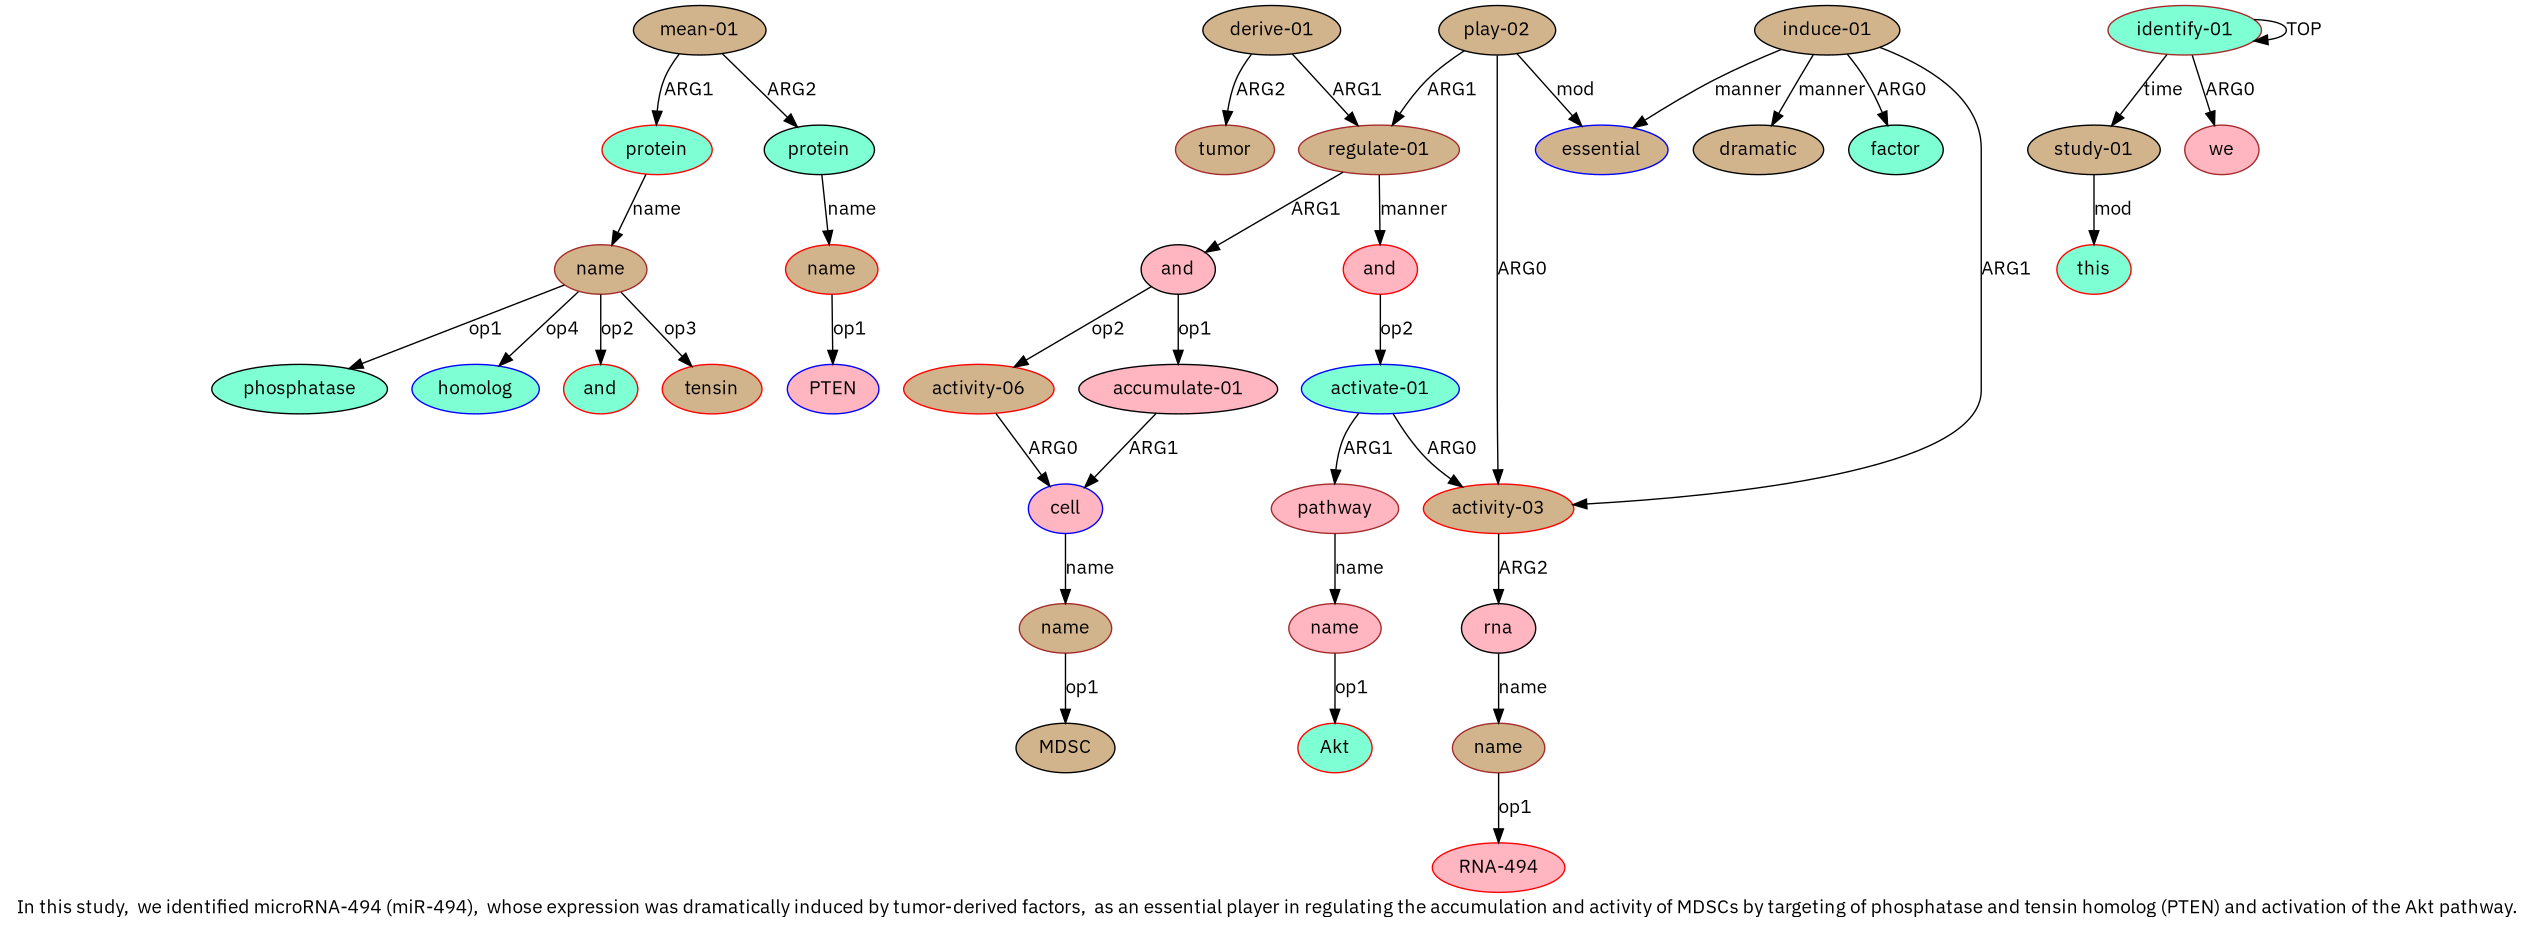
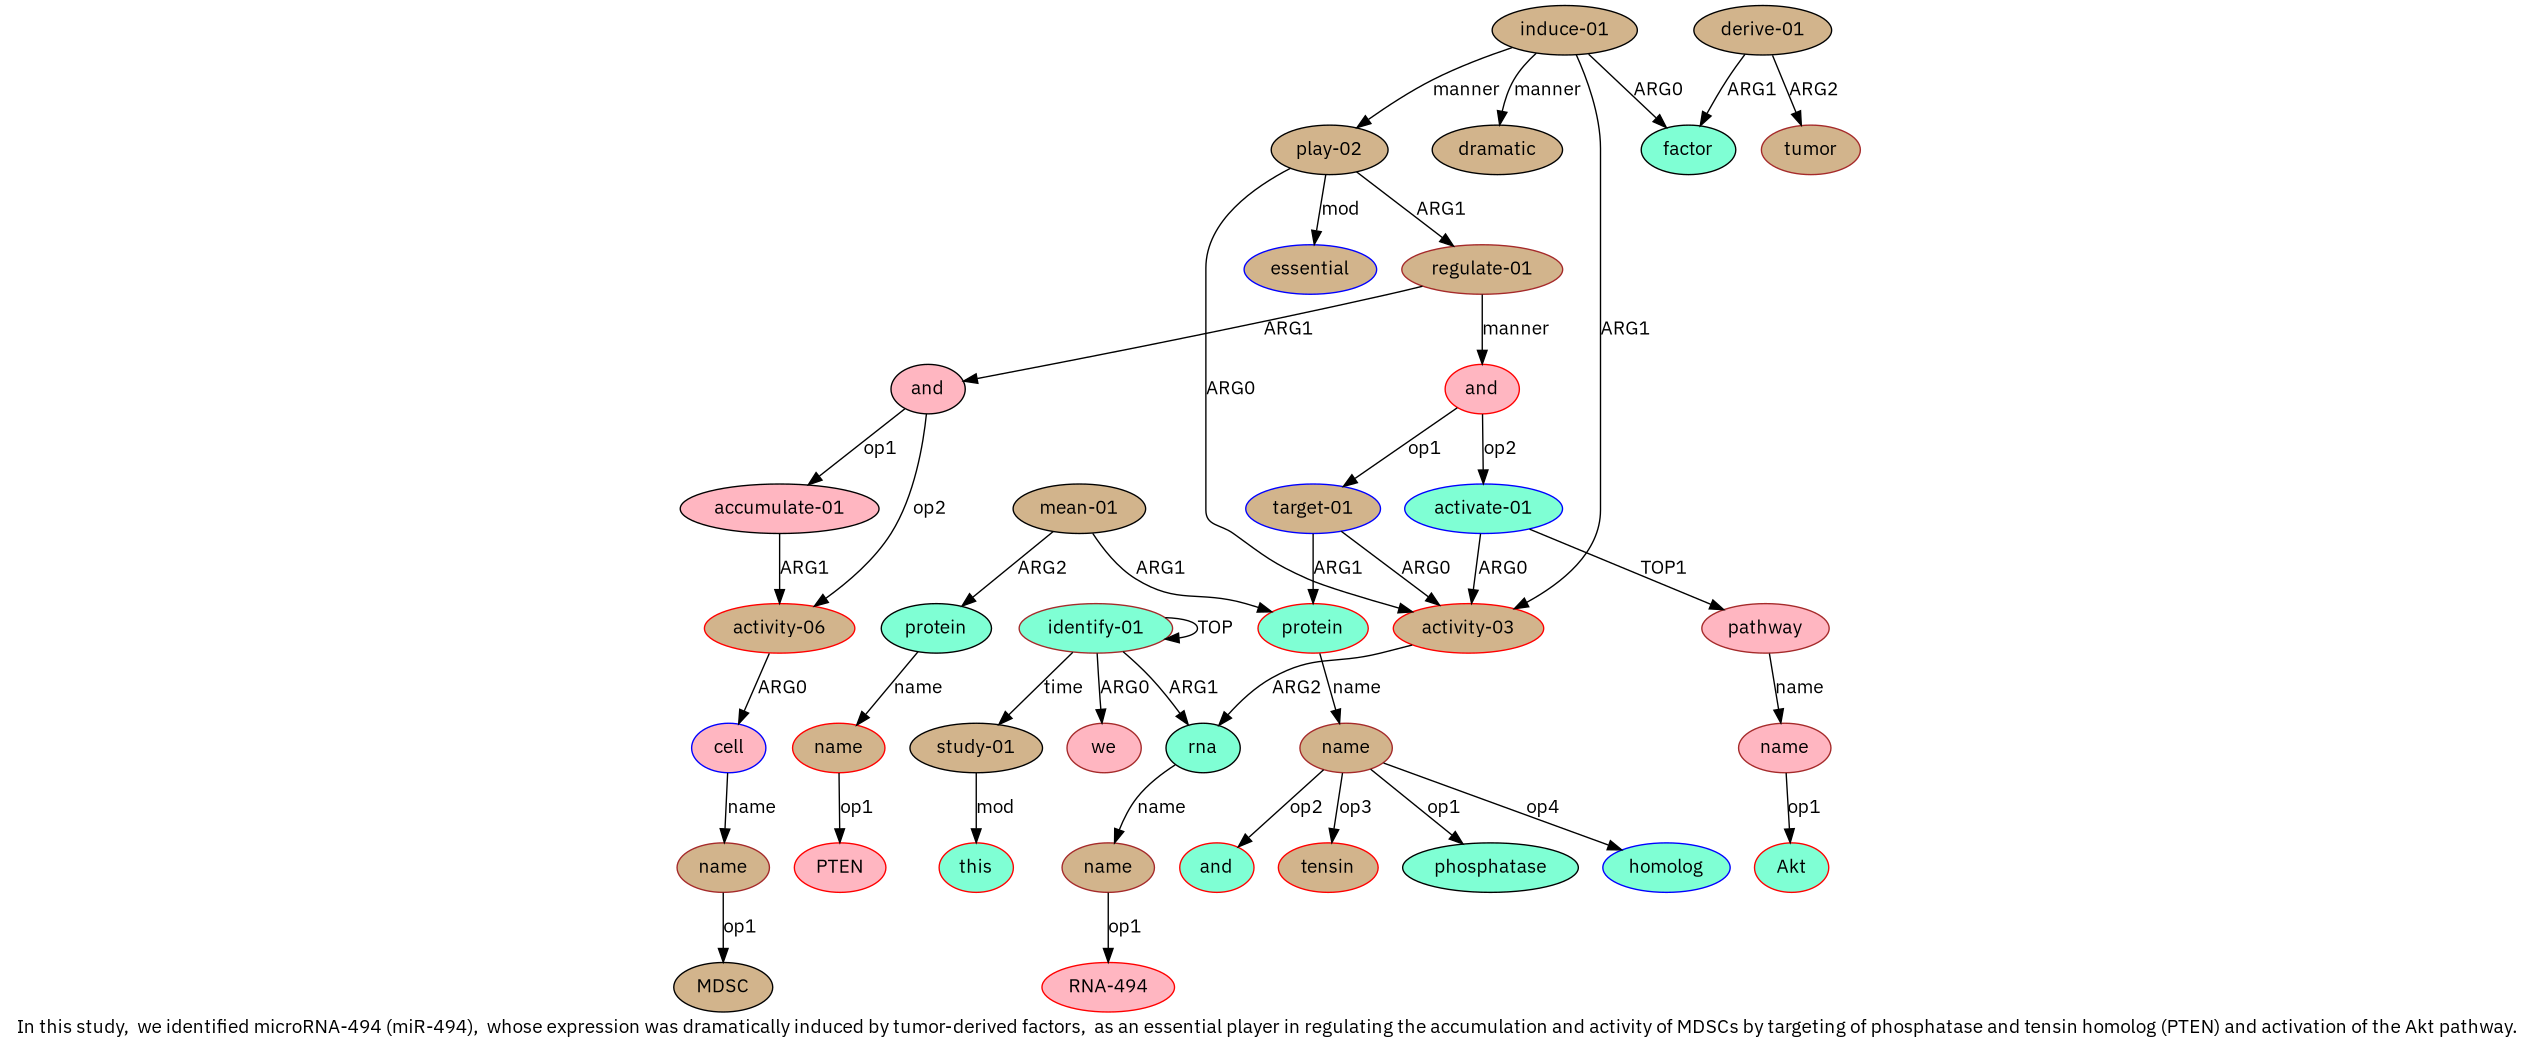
edge "induce-01" -> "essential": now "induce-01" -> "play-02"
edge "derive-01" -> "regulate-01": now "derive-01" -> "factor"
node "PTEN": color blue -> red
edge "accumulate-01" -> "cell": now "accumulate-01" -> "activity-06"
edge "activate-01" -> "pathway": label "ARG1" -> "TOP1"
node "target-01": added
node "rna": fillcolor lightpink -> aquamarine
edge "identify-01" -> "rna": added, label "ARG1"
